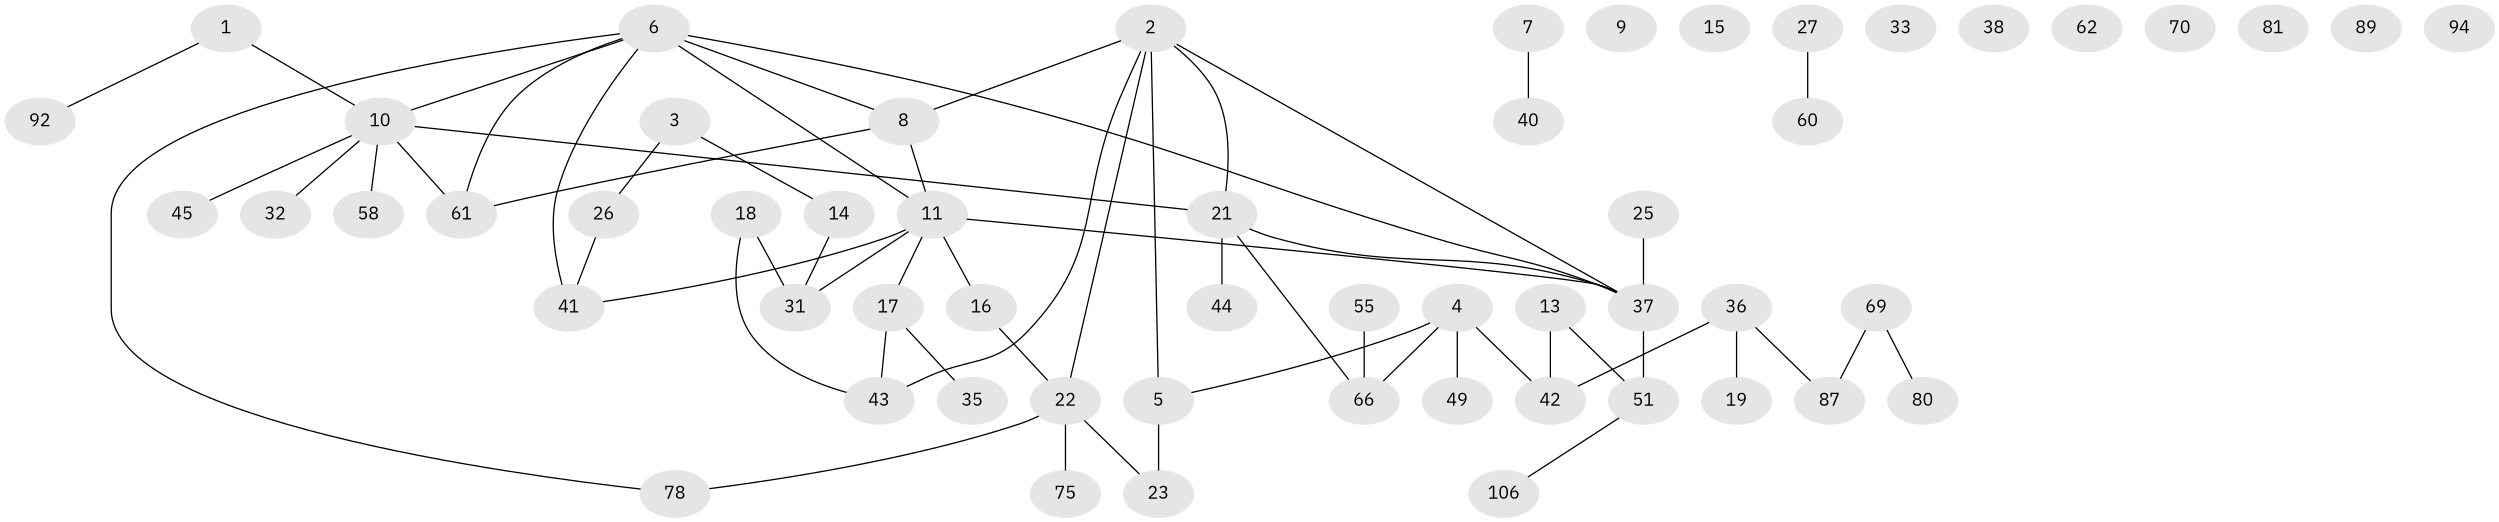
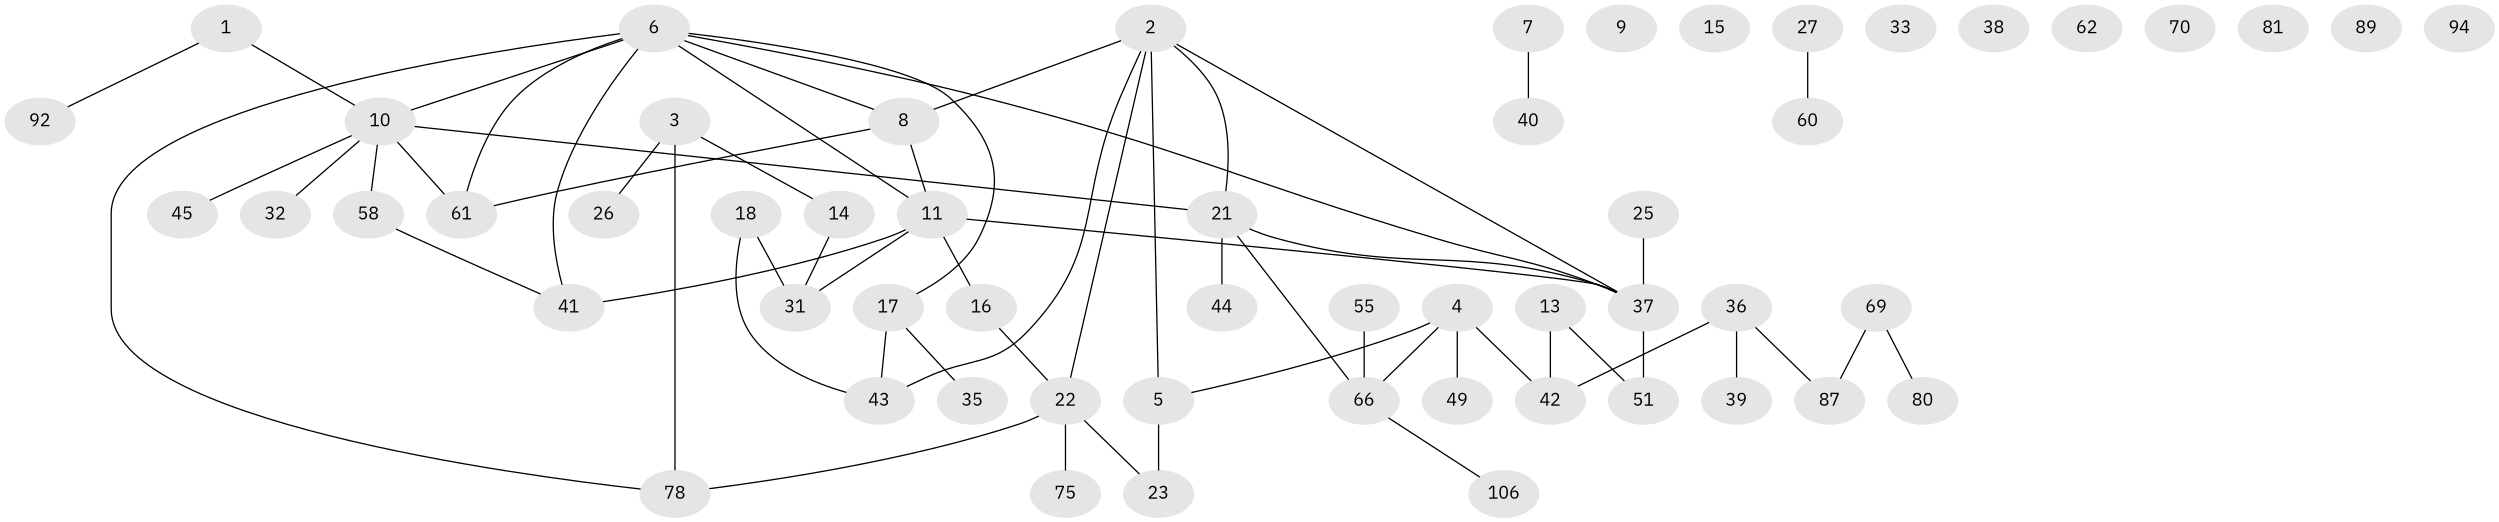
edge "26" -- "41": now "58" -- "41"
edge "11" -- "17": now "6" -- "17"
edge "3" -- "78": added
node "19": label "19" -> "39"
edge "51" -- "106": now "66" -- "106"
